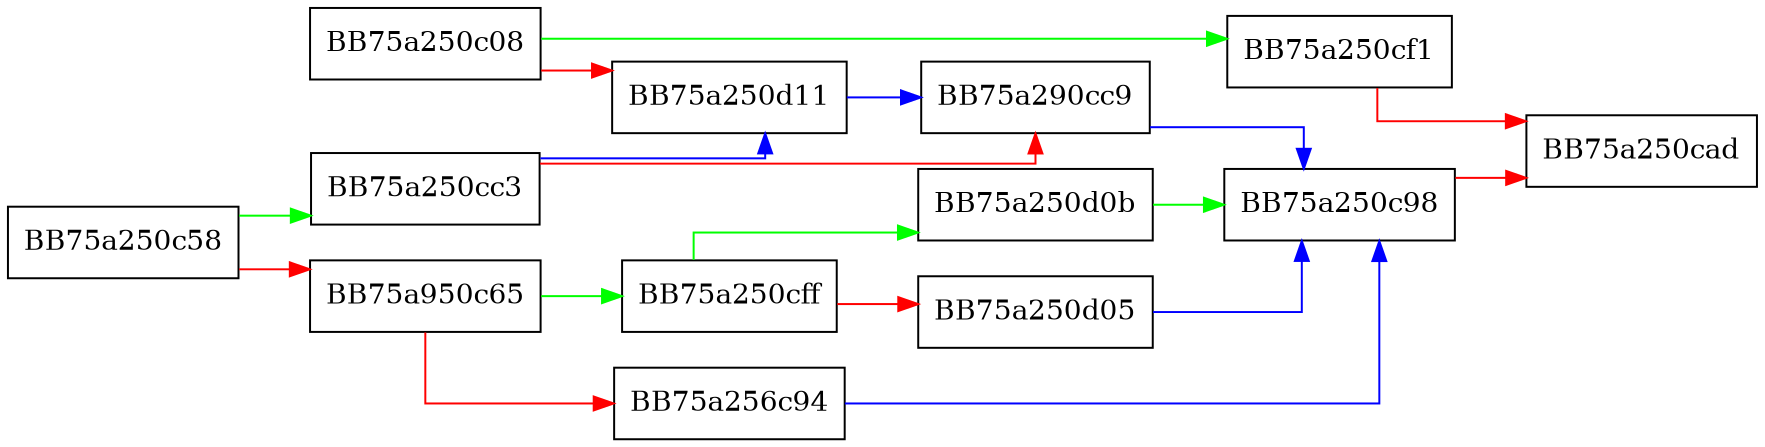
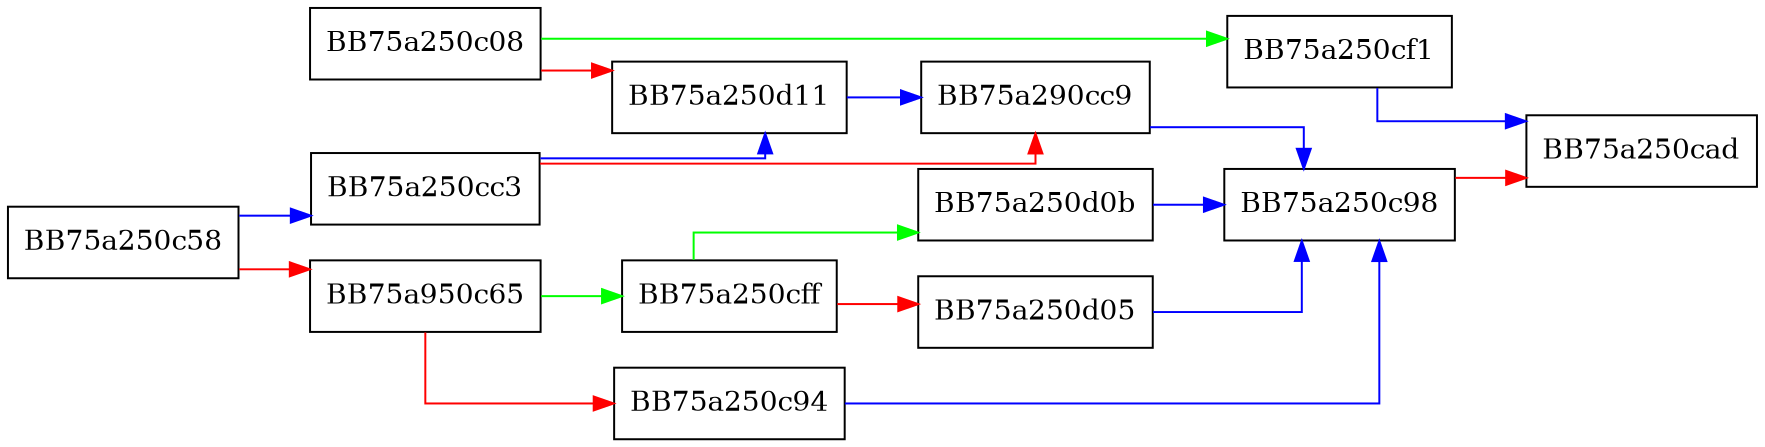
edge "BB75a250cf1" -> "BB75a250cad": color red -> blue
edge "BB75a250d0b" -> "BB75a250c98": color green -> blue
edge "BB75a250c58" -> "BB75a250cc3": color green -> blue
node "BB75a256c94": label "BB75a256c94" -> "BB75a250c94"
